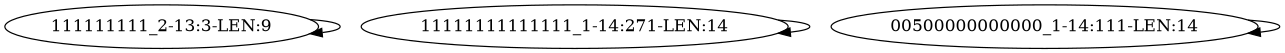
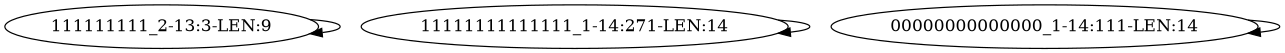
node "00500000000000_1-14:111-LEN:14": label "00500000000000_1-14:111-LEN:14" -> "00000000000000_1-14:111-LEN:14"
